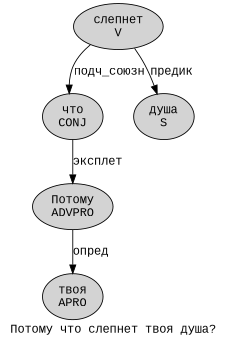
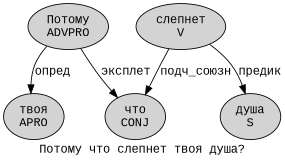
edge "что CONJ" -> "Потому ADVPRO": reversed
